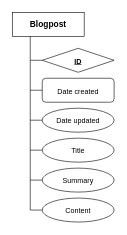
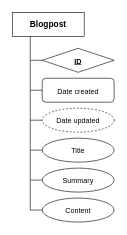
node "Date updated": style solid -> dashed
